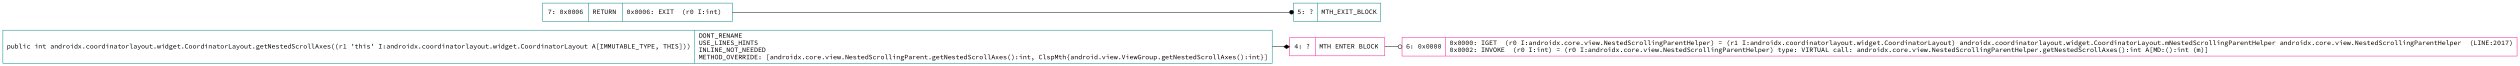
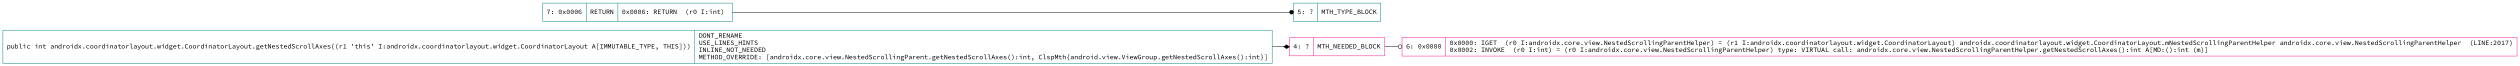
node "7: 0x0006": text "0x0006: EXIT  (r0 I:int)" -> "0x0006: RETURN  (r0 I:int)"
node "5: ?": text "MTH_EXIT_BLOCK" -> "MTH_TYPE_BLOCK"
node "4: ?": text "MTH_ENTER_BLOCK" -> "MTH_NEEDED_BLOCK"
